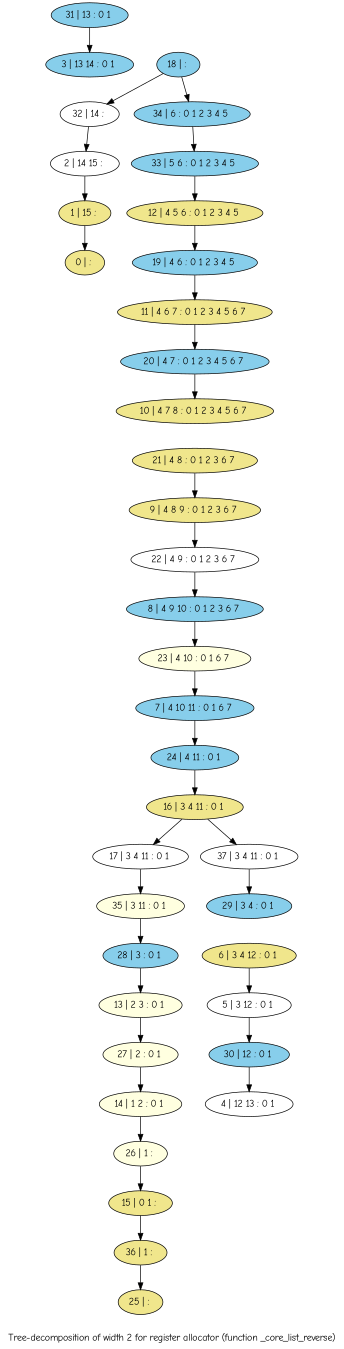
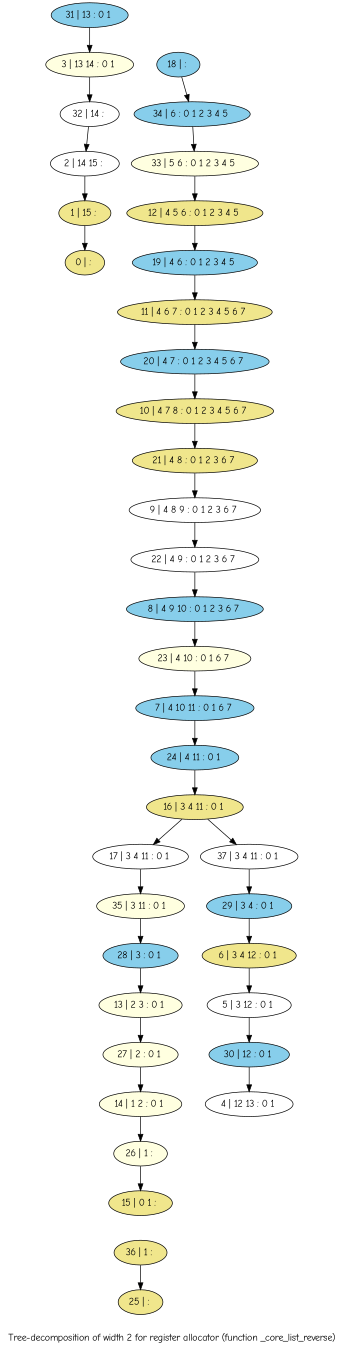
node "3 | 13 14 : 0 1": fillcolor skyblue -> lightyellow
edge "18 | :" -> "32 | 14 :": now "3 | 13 14 : 0 1" -> "32 | 14 :"
node "33 | 5 6 : 0 1 2 3 4 5": fillcolor skyblue -> lightyellow
edge "10 | 4 7 8 : 0 1 2 3 4 5 6 7" -> "21 | 4 8 : 0 1 2 3 6 7": added
node "9 | 4 8 9 : 0 1 2 3 6 7": fillcolor khaki -> white
edge "29 | 3 4 : 0 1" -> "6 | 3 4 12 : 0 1": added
edge "15 | 0 1 :" -> "36 | 1 :": removed
